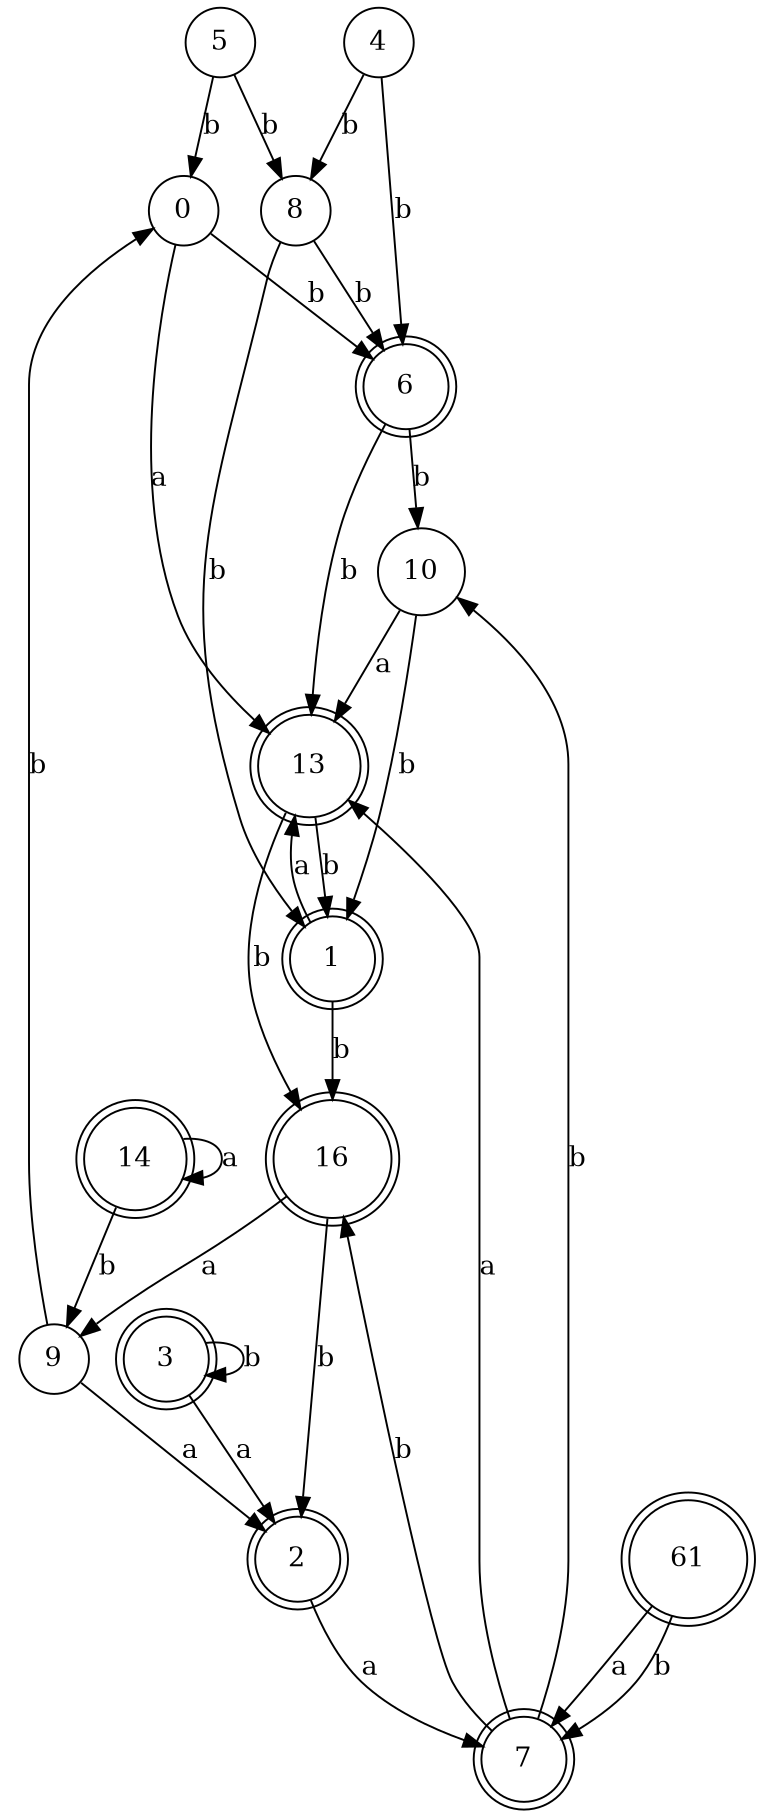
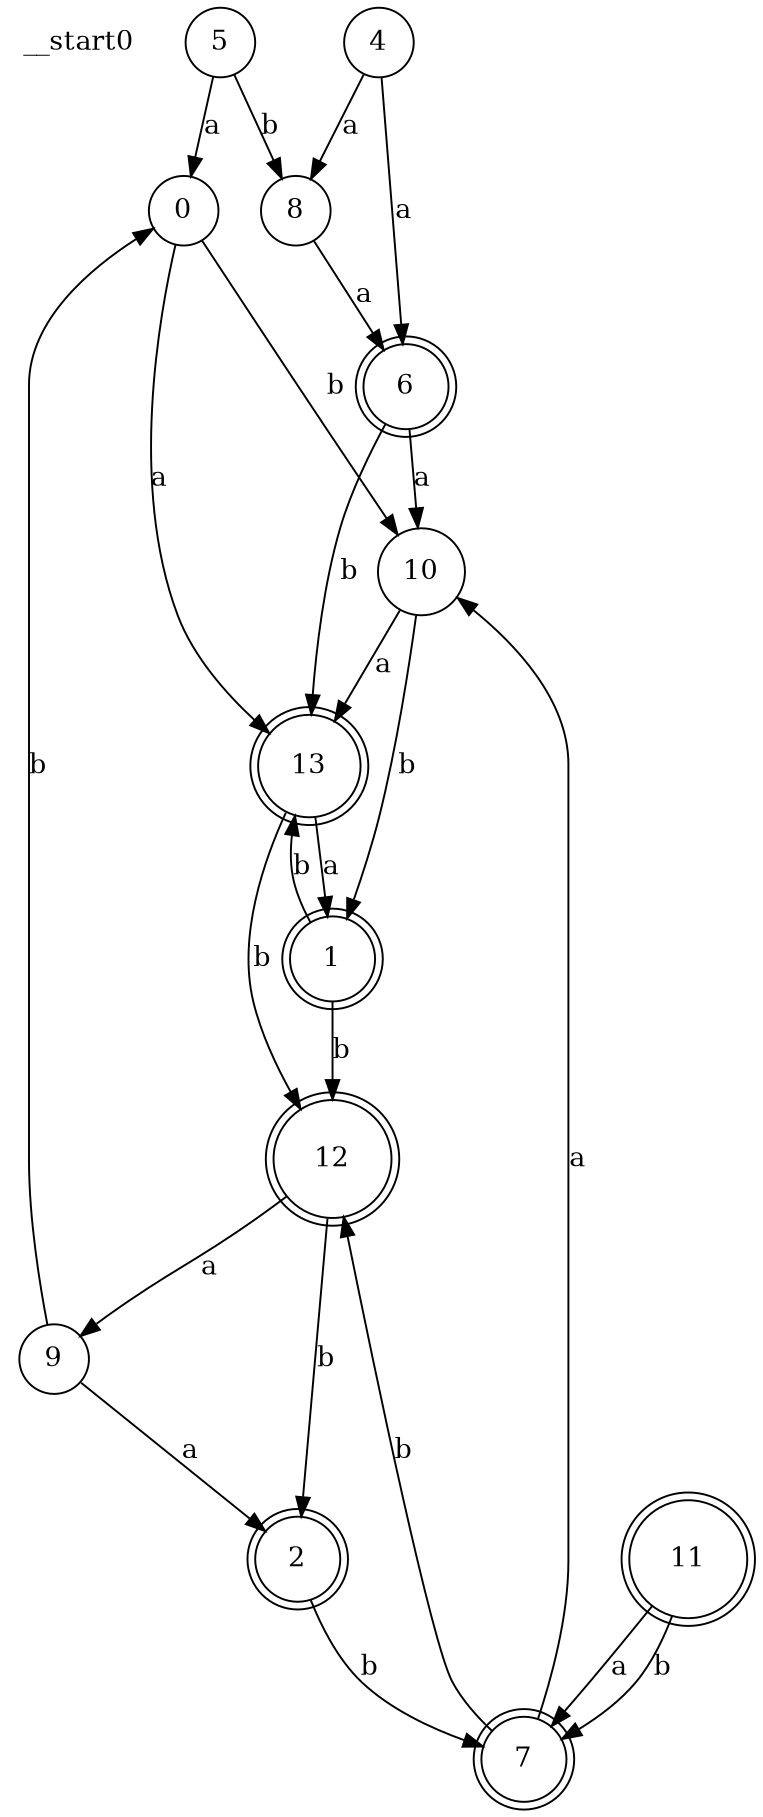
node "__start0": added
edge "5" -> "0": label "b" -> "a"
edge "4" -> "8": label "b" -> "a"
edge "4" -> "6": label "b" -> "a"
edge "0" -> "6": now "0" -> "10"
edge "8" -> "6": label "b" -> "a"
edge "6" -> "10": label "b" -> "a"
edge "8" -> "1": removed, label "b"
edge "1" -> "13": label "a" -> "b"
edge "13" -> "1": label "b" -> "a"
node "14": removed
node "16": label "16" -> "12"
edge "7" -> "10": label "b" -> "a"
edge "7" -> "13": removed, label "a"
node "3": removed
node "61": label "61" -> "11"
edge "2" -> "7": label "a" -> "b"
